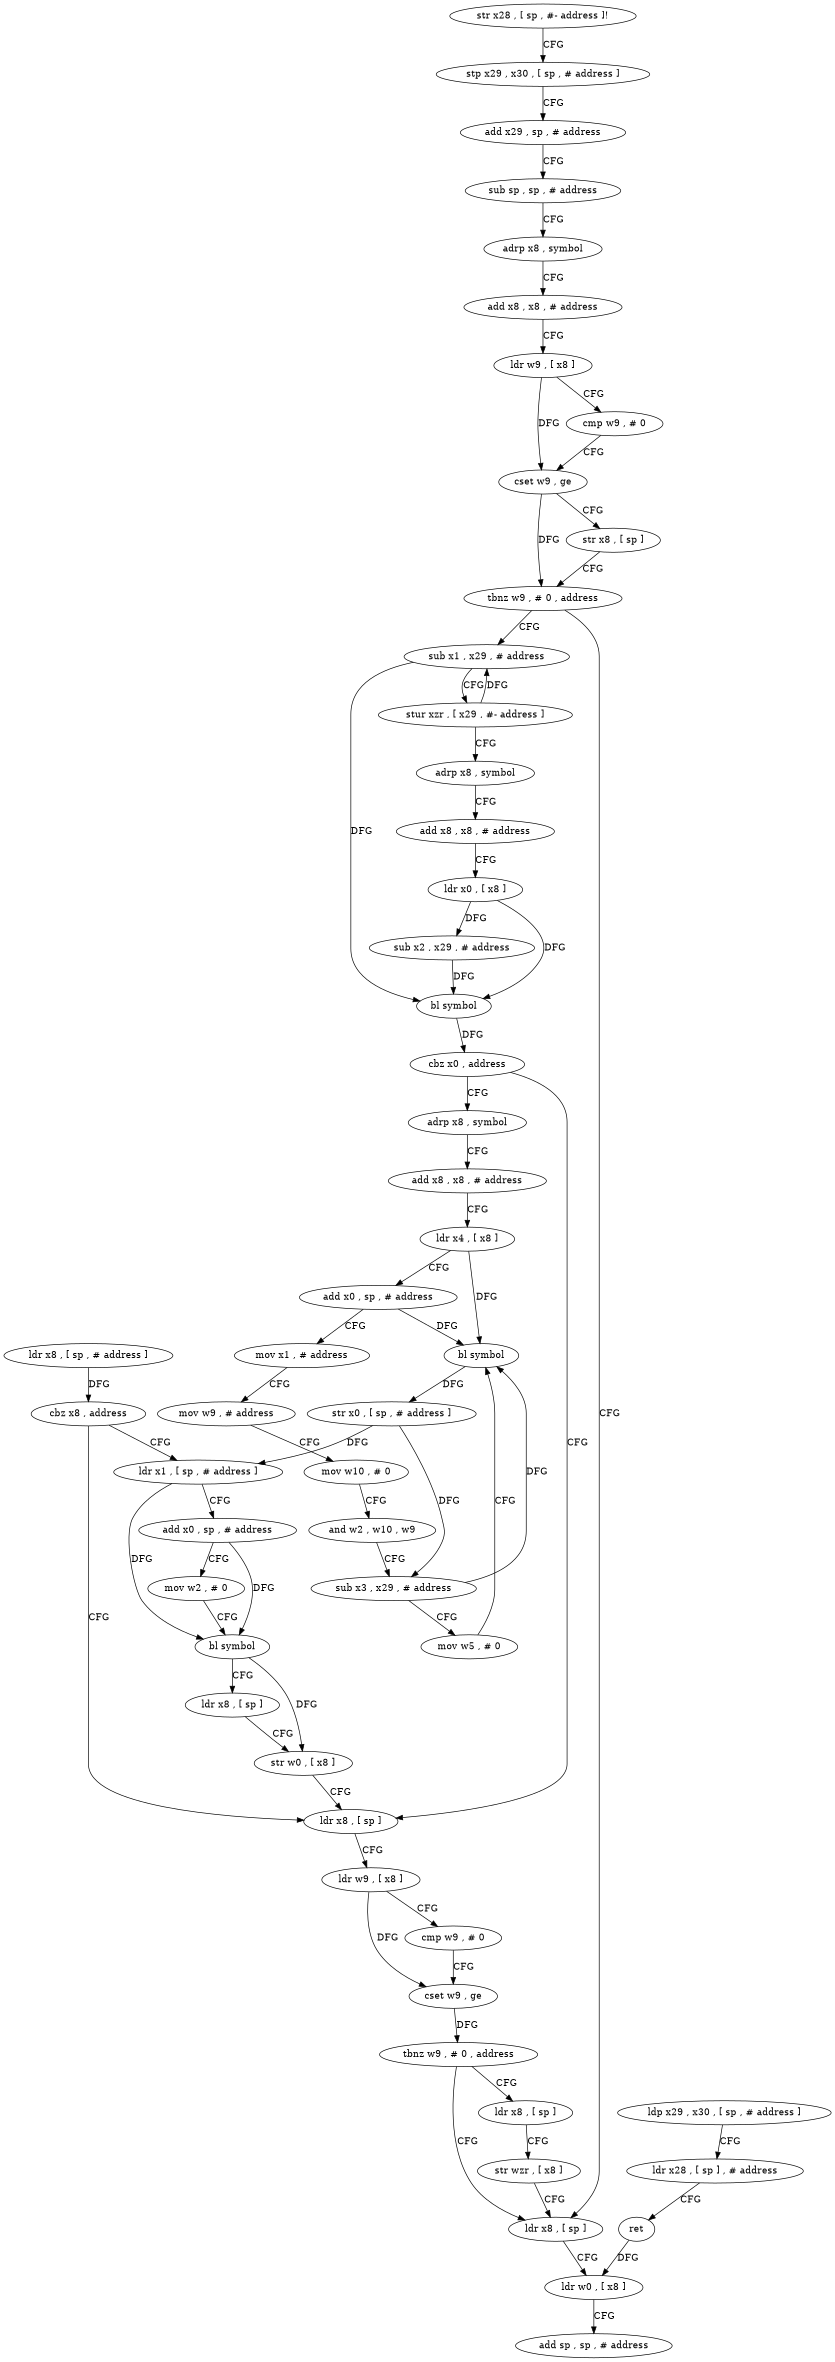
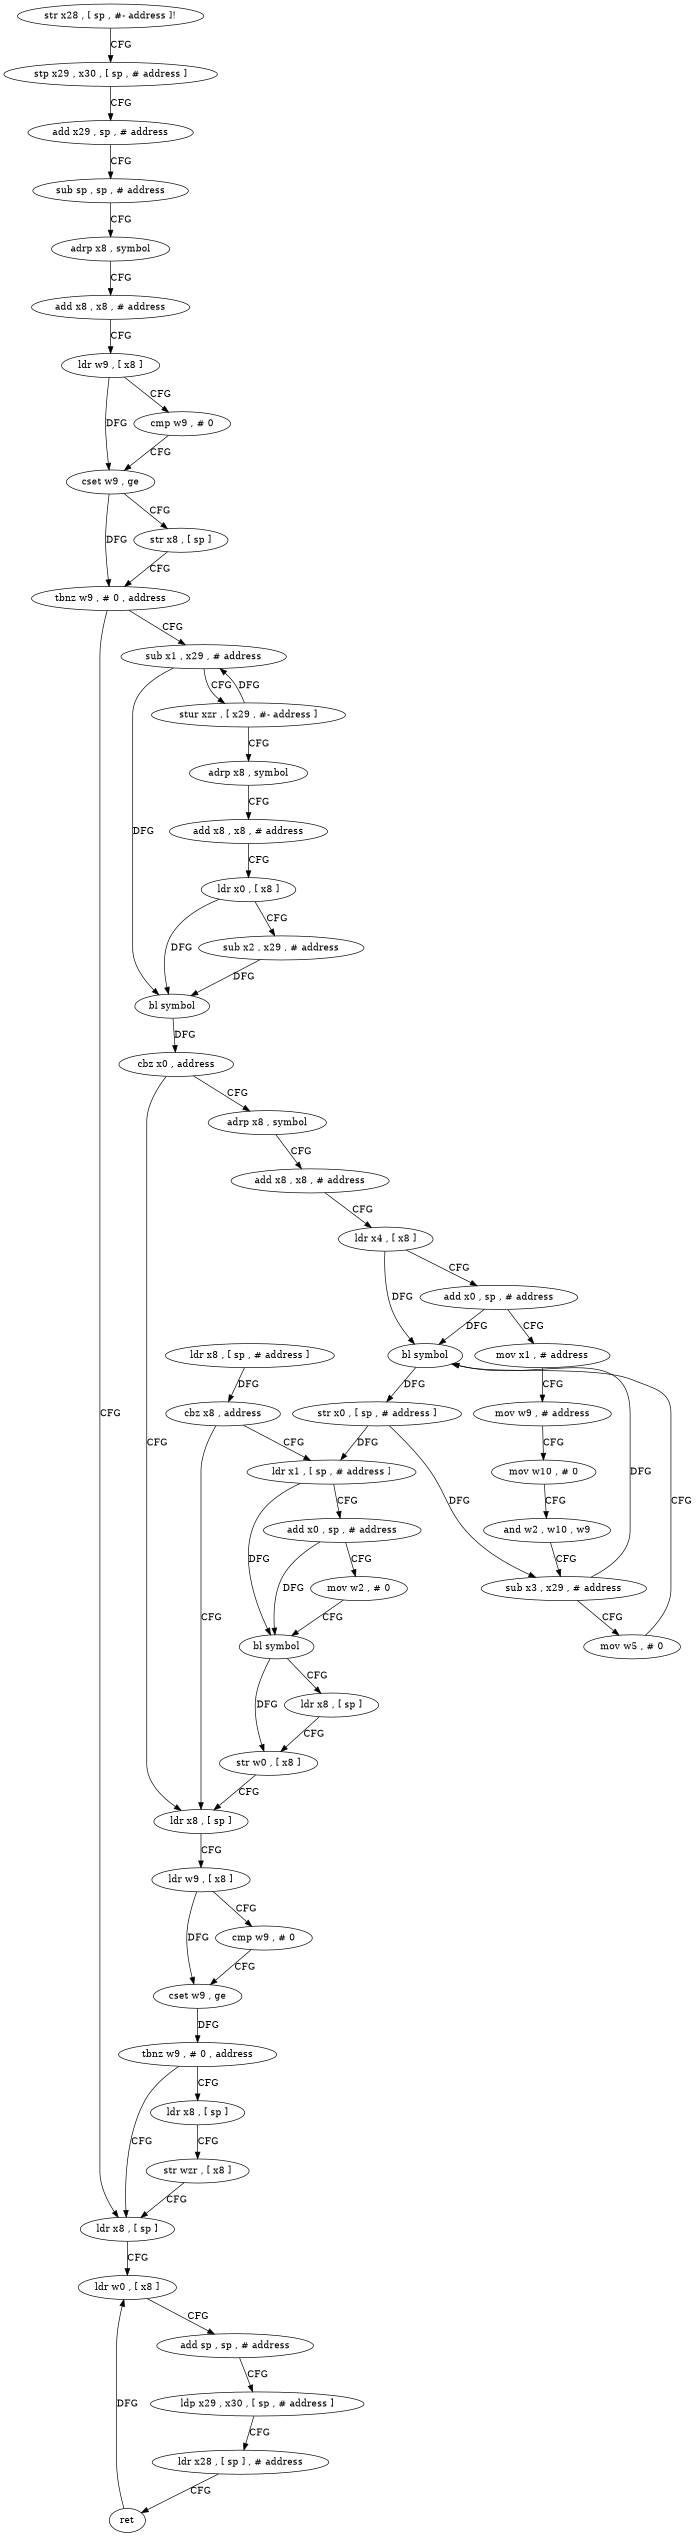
edge "ldr x0 , [ x8 ]" -> "sub x2 , x29 , # address": label "DFG" -> "CFG"
edge "add sp , sp , # address" -> "ldp x29 , x30 , [ sp , # address ]": added, label "CFG"
